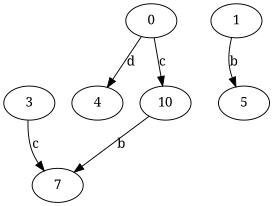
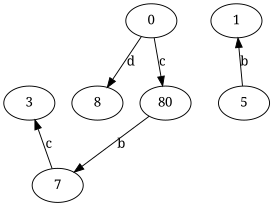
edge "1" -> "5": reversed
node "4": label "4" -> "8"
node "10": label "10" -> "80"
edge "3" -> "7": reversed
